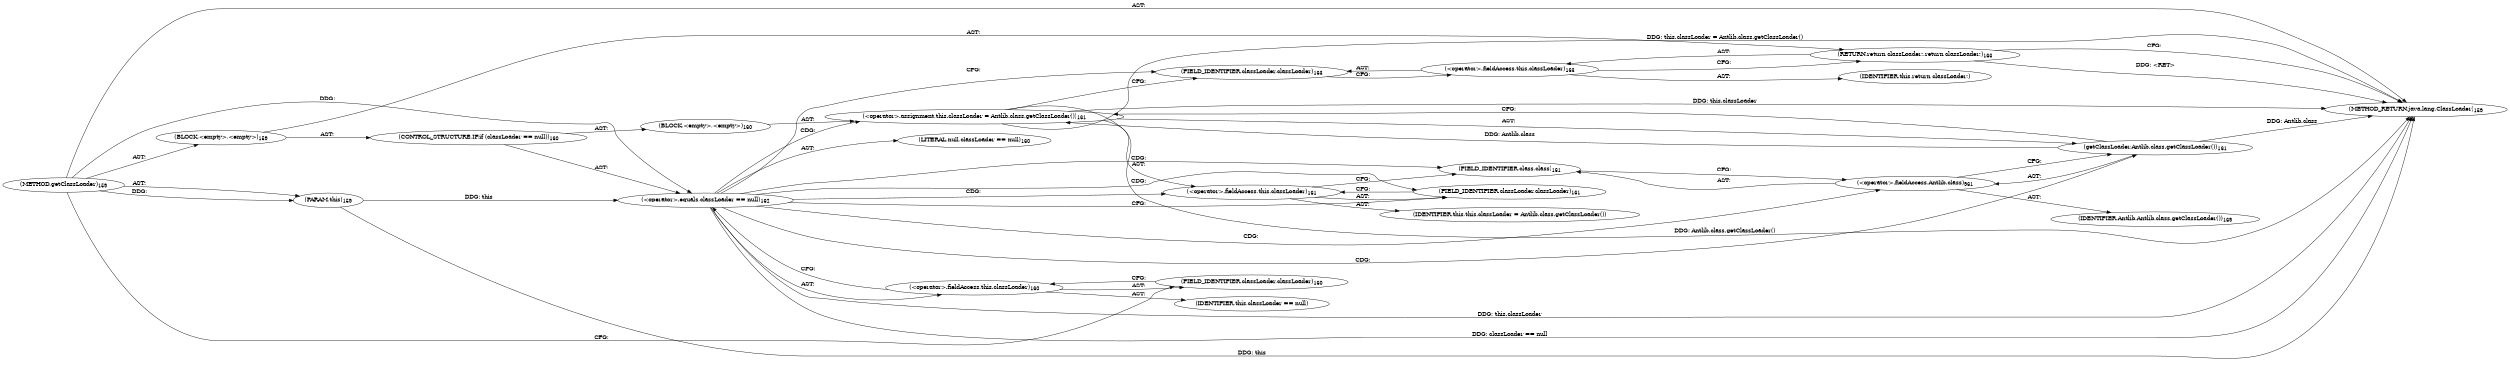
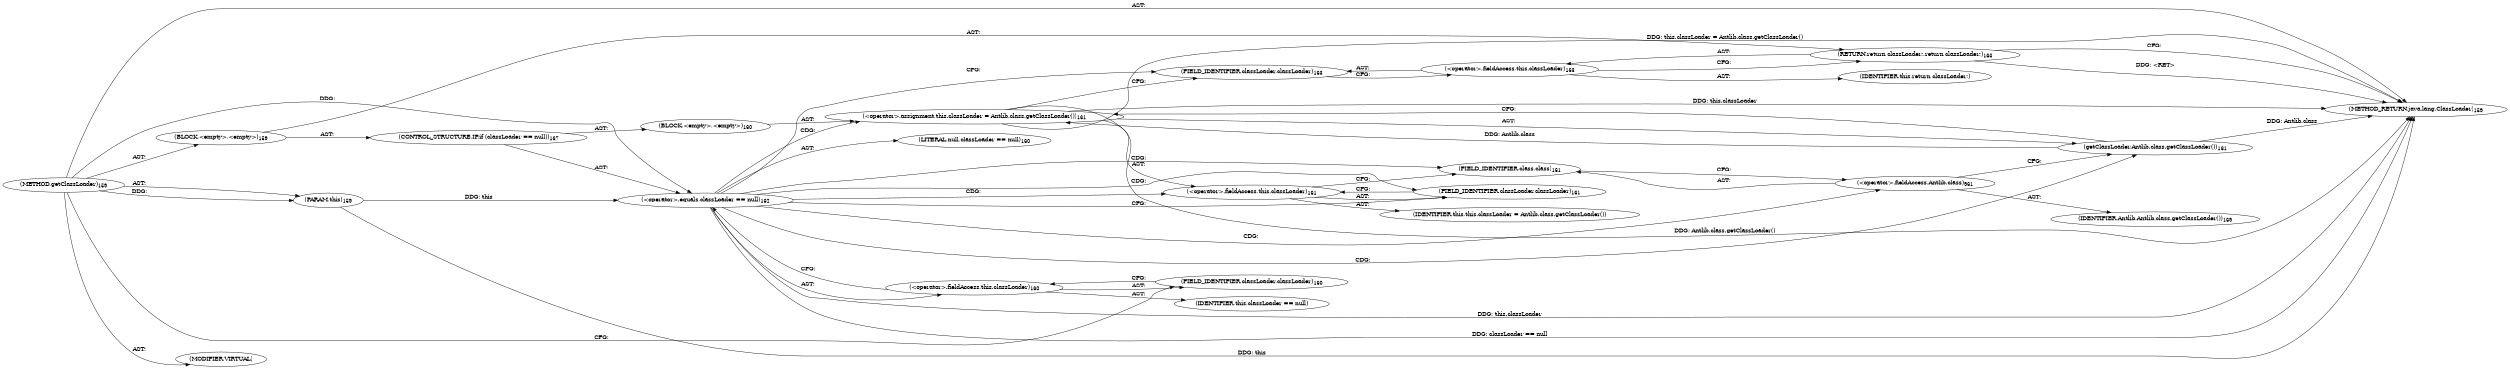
node "(CONTROL_STRUCTURE,IF,if (classLoader == null))": text "160" -> "167"
edge "(getClassLoader,Antlib.class.getClassLoader())" -> "(<operator>.fieldAccess,Antlib.class)": removed, label "AST:"
node "(MODIFIER,VIRTUAL)": added
